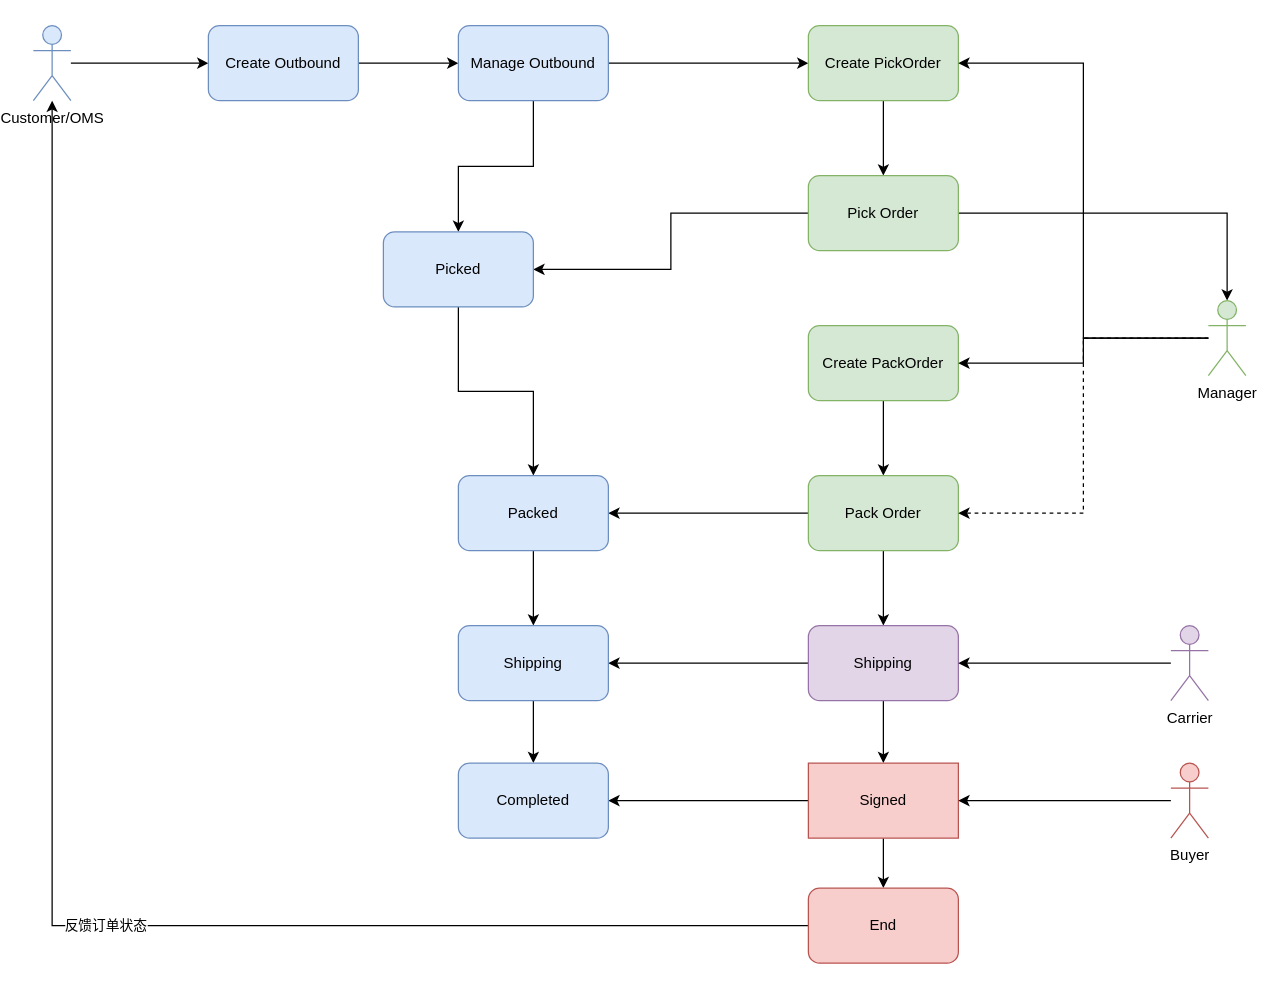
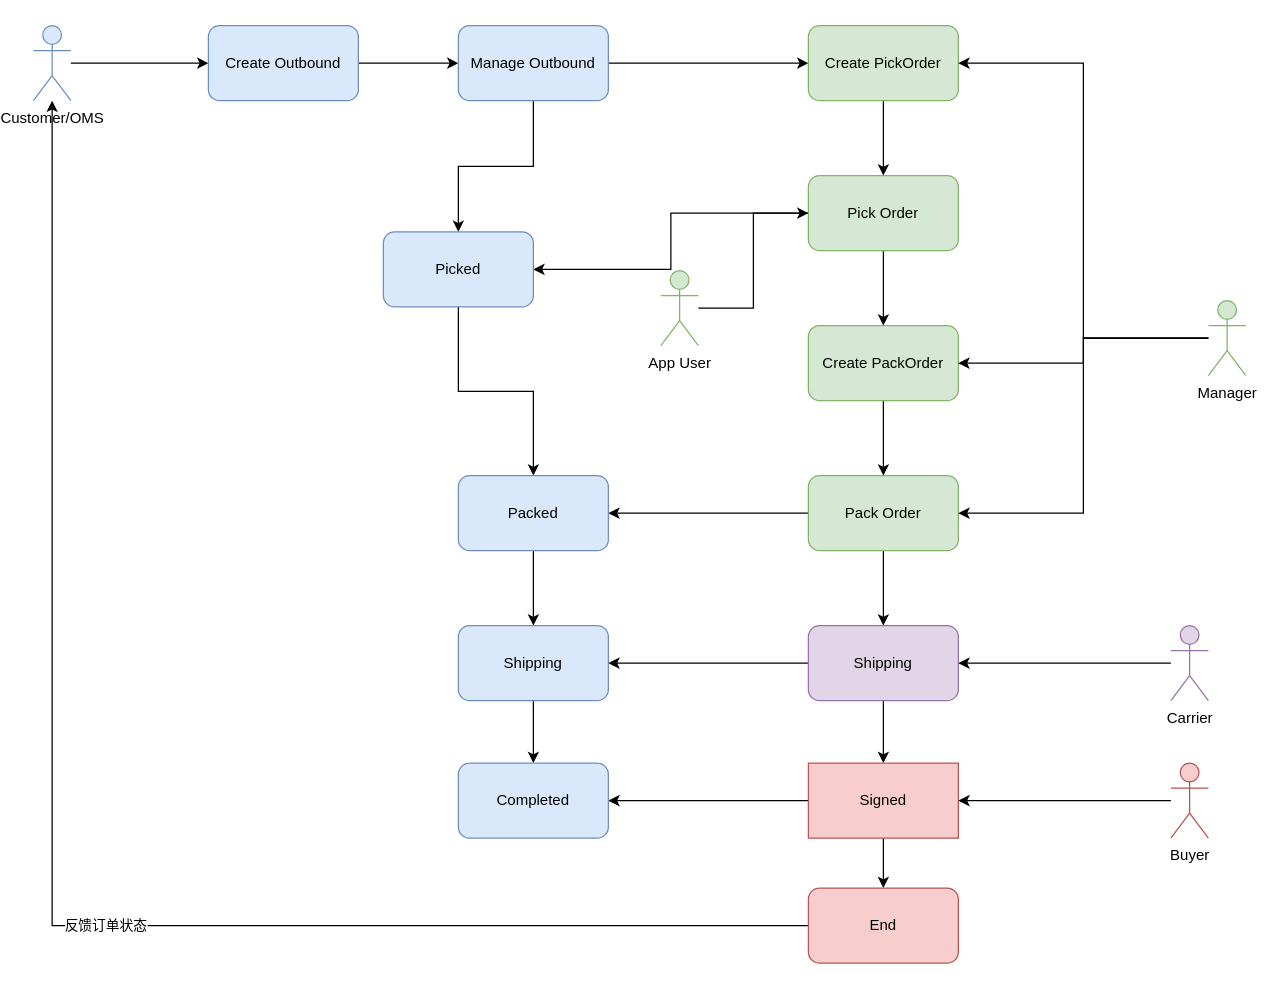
edge "Pick Order" -> "Manager": now "Pick Order" -> "Create PackOrder"
edge "App User" -> "Pick Order": added
node "App User": added
edge "Manager" -> "Pack Order": style dashed -> solid
